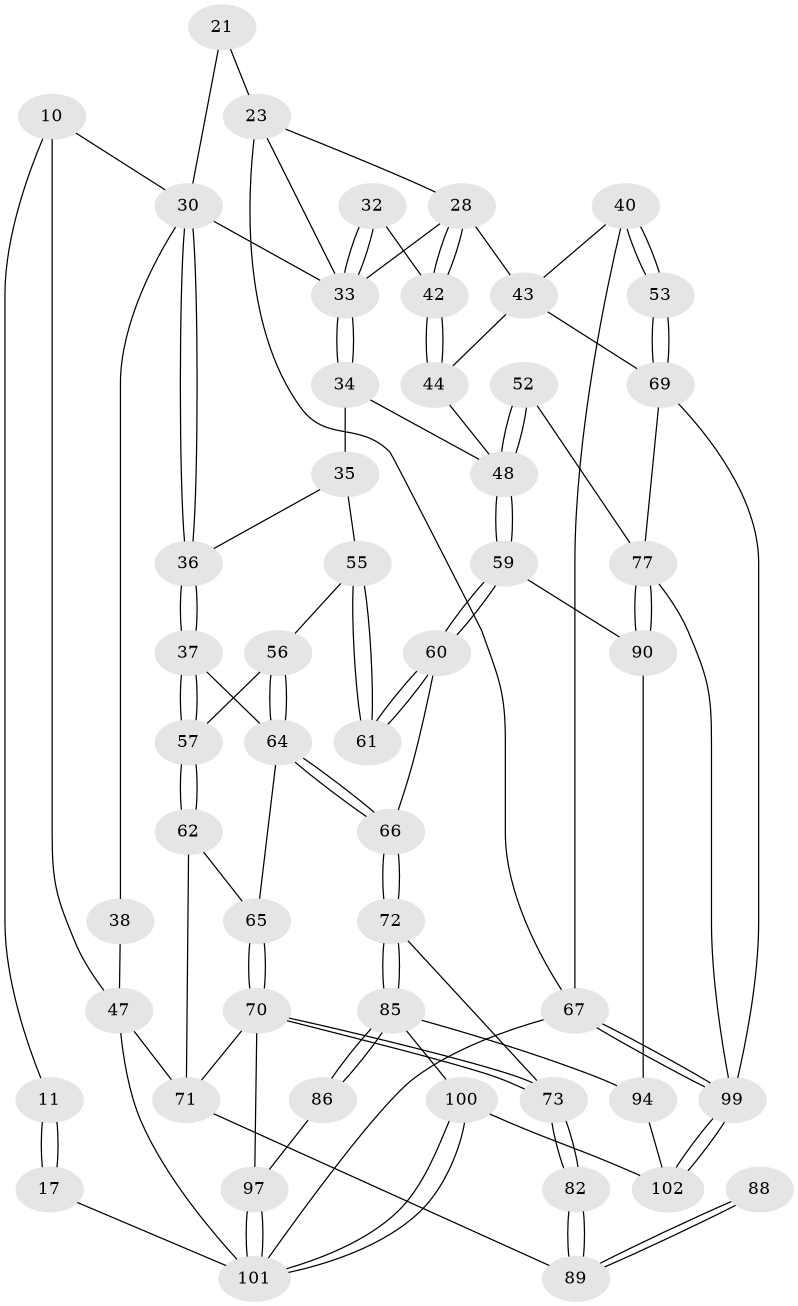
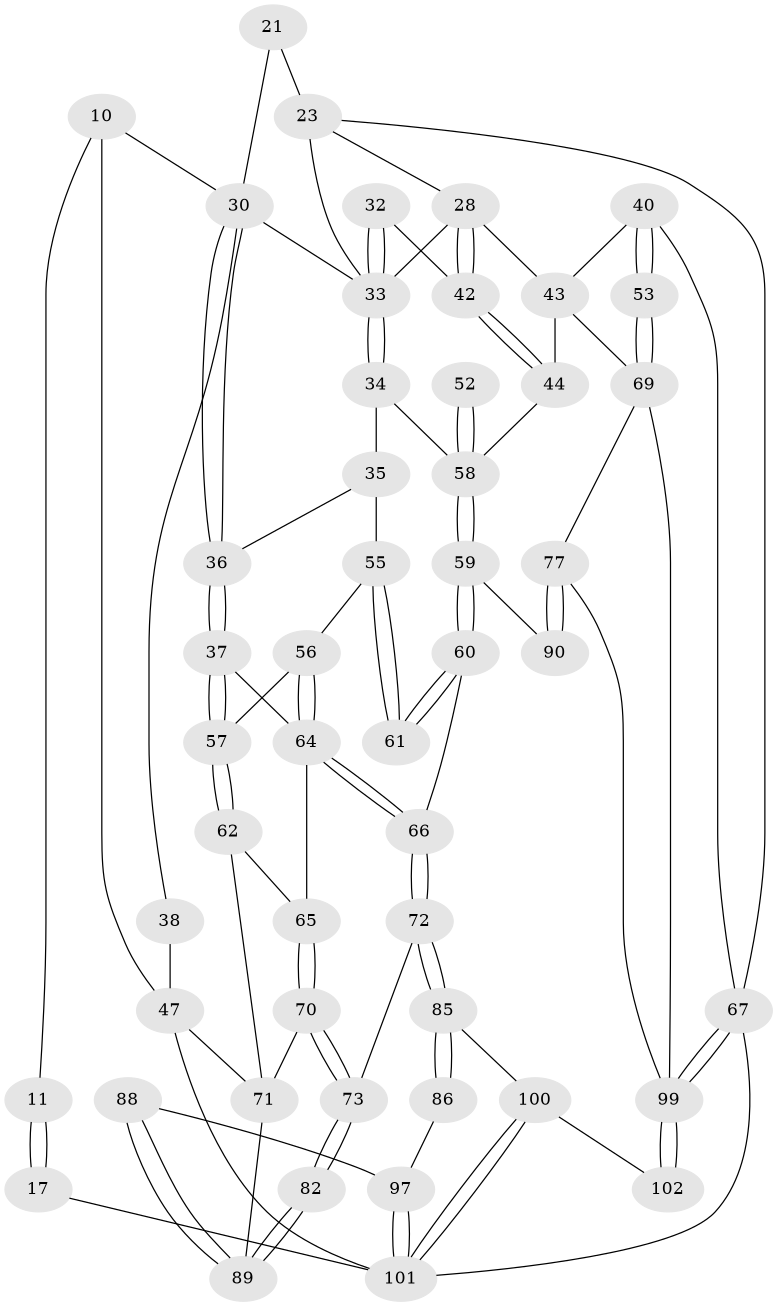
node "48": label "48" -> "58"
edge "52" -- "77": removed
edge "70" -- "97": now "88" -- "97"
node "94": removed
